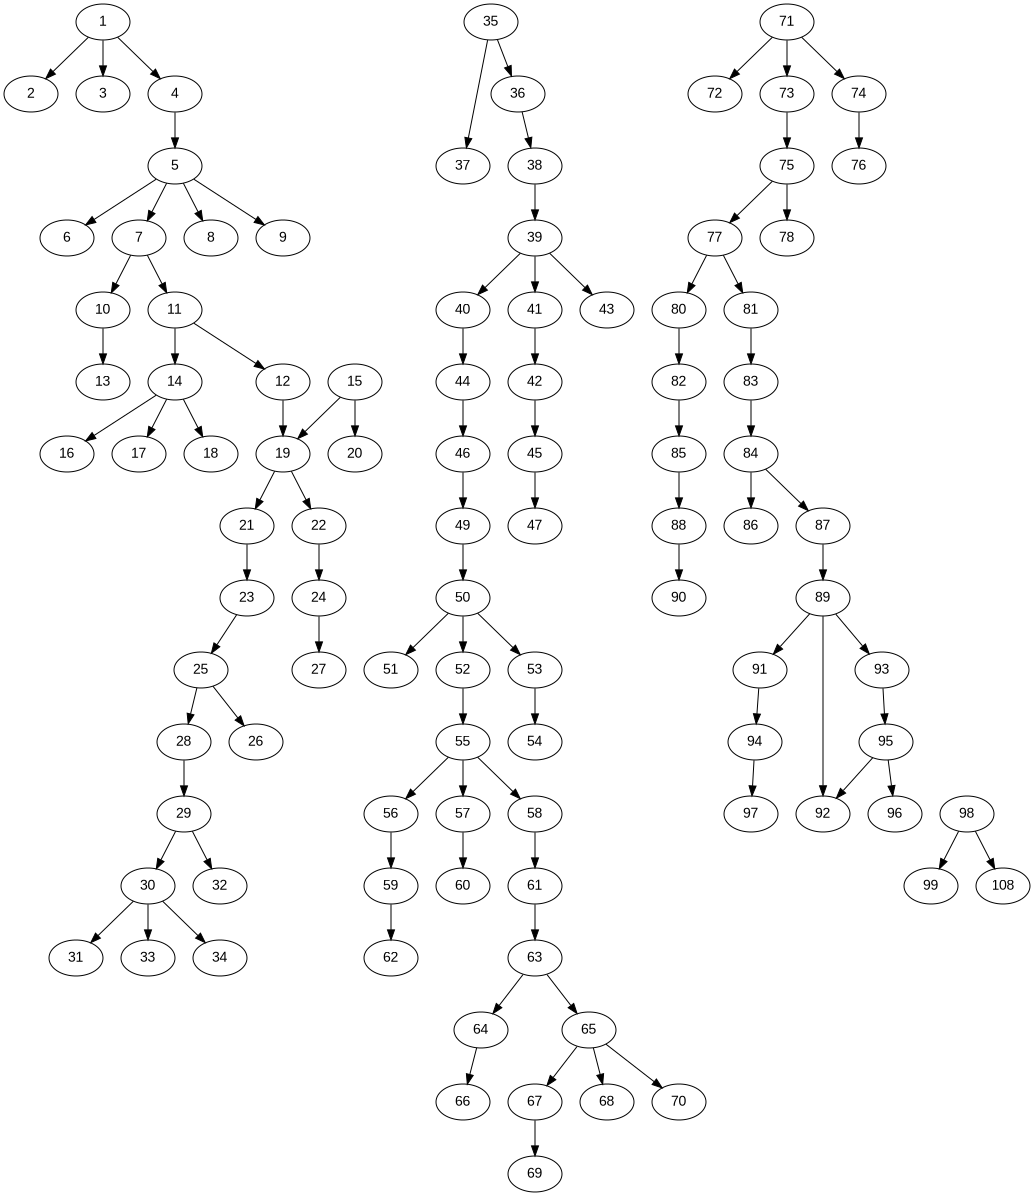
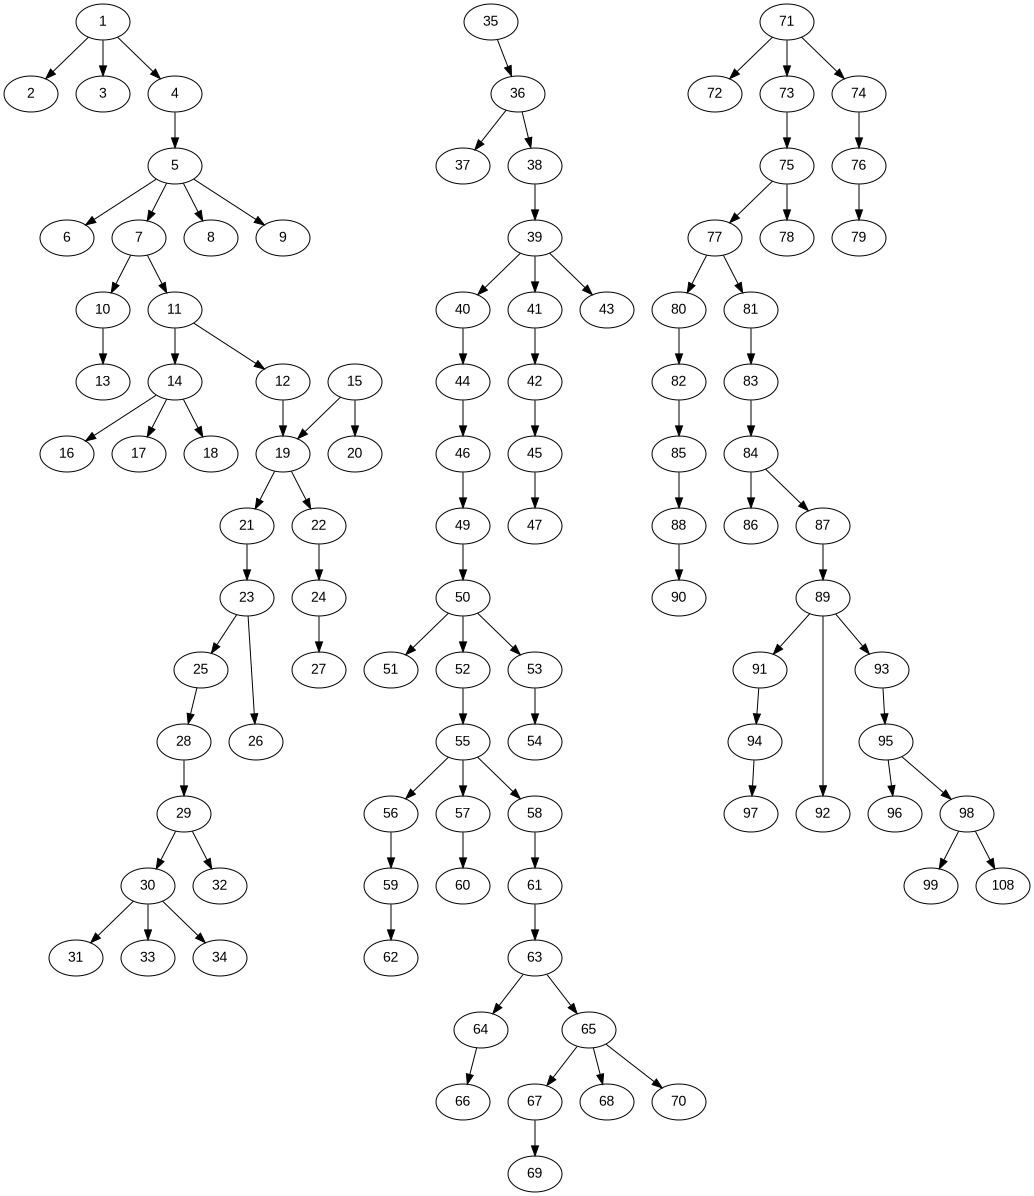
edge "35" -> "37": now "36" -> "37"
node "79": added
edge "25" -> "26": now "23" -> "26"
edge "95" -> "92": now "95" -> "98"
